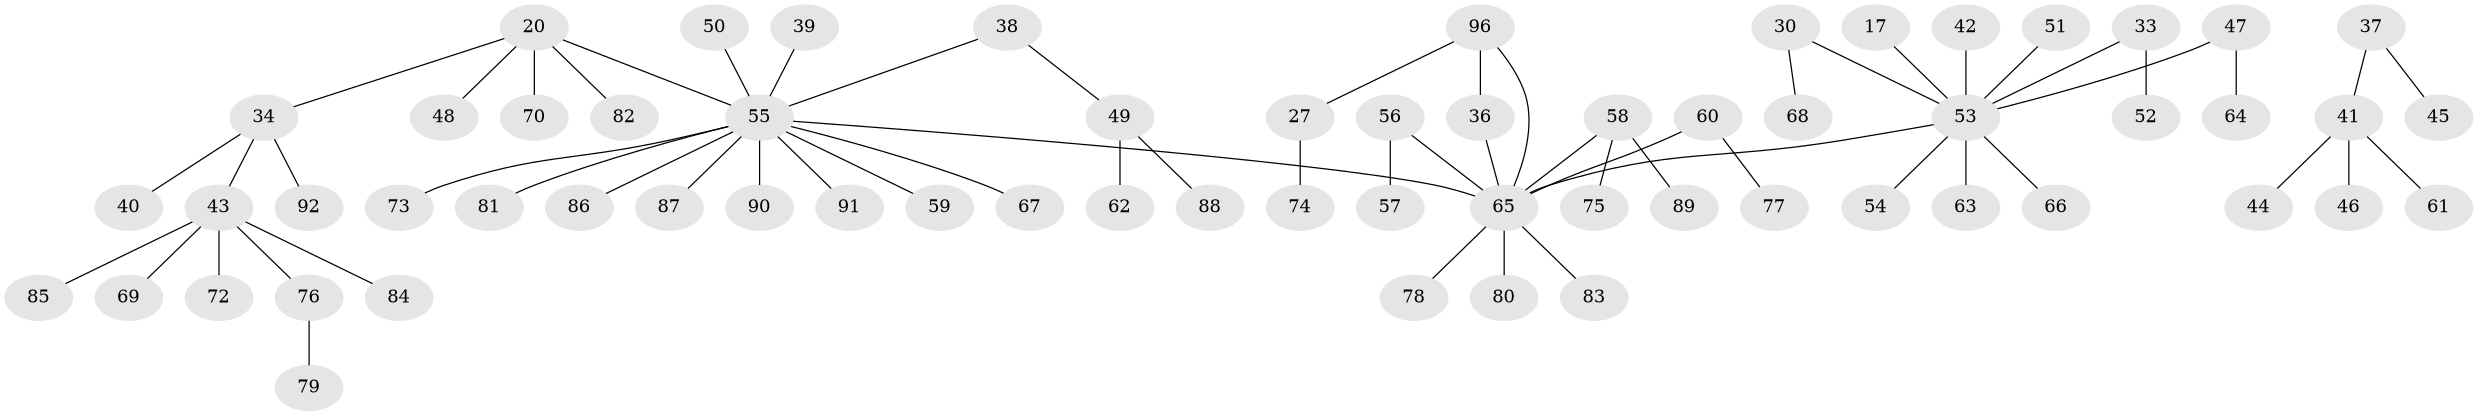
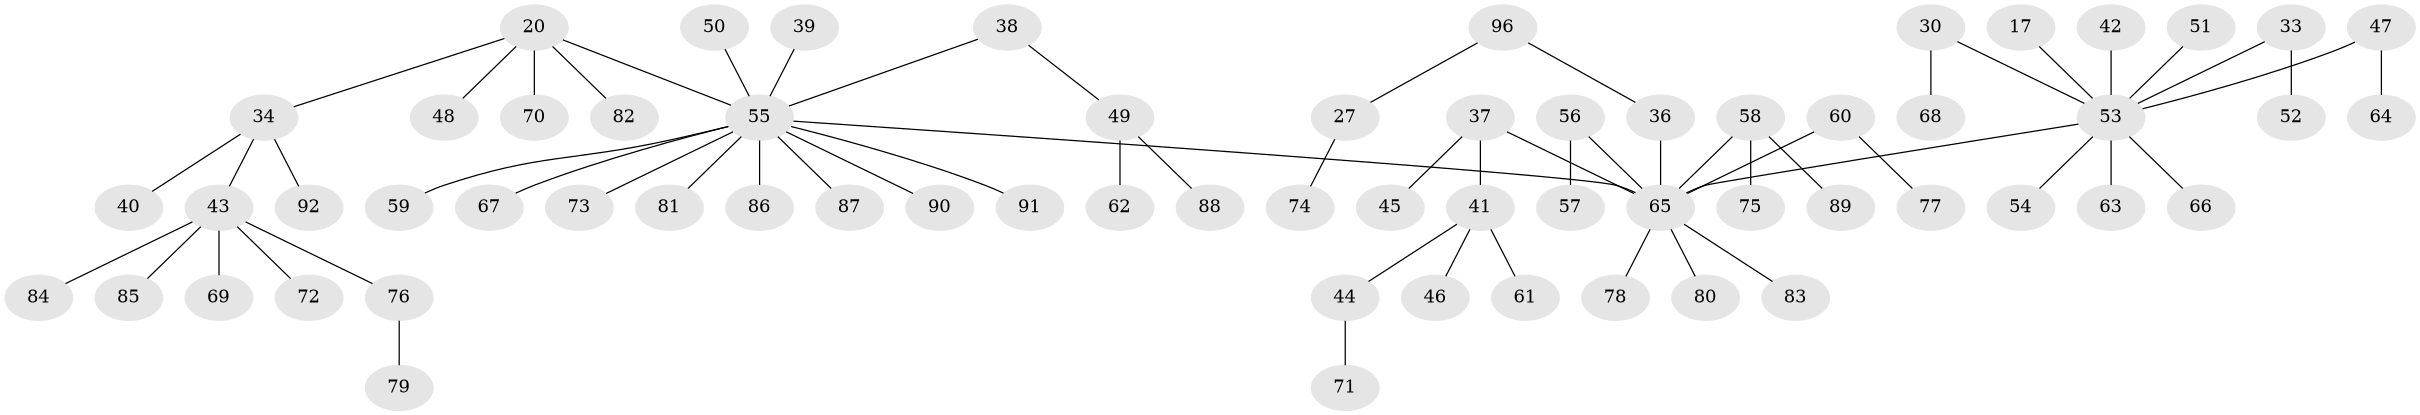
edge "96" -- "65": now "37" -- "65"
node "71": added
